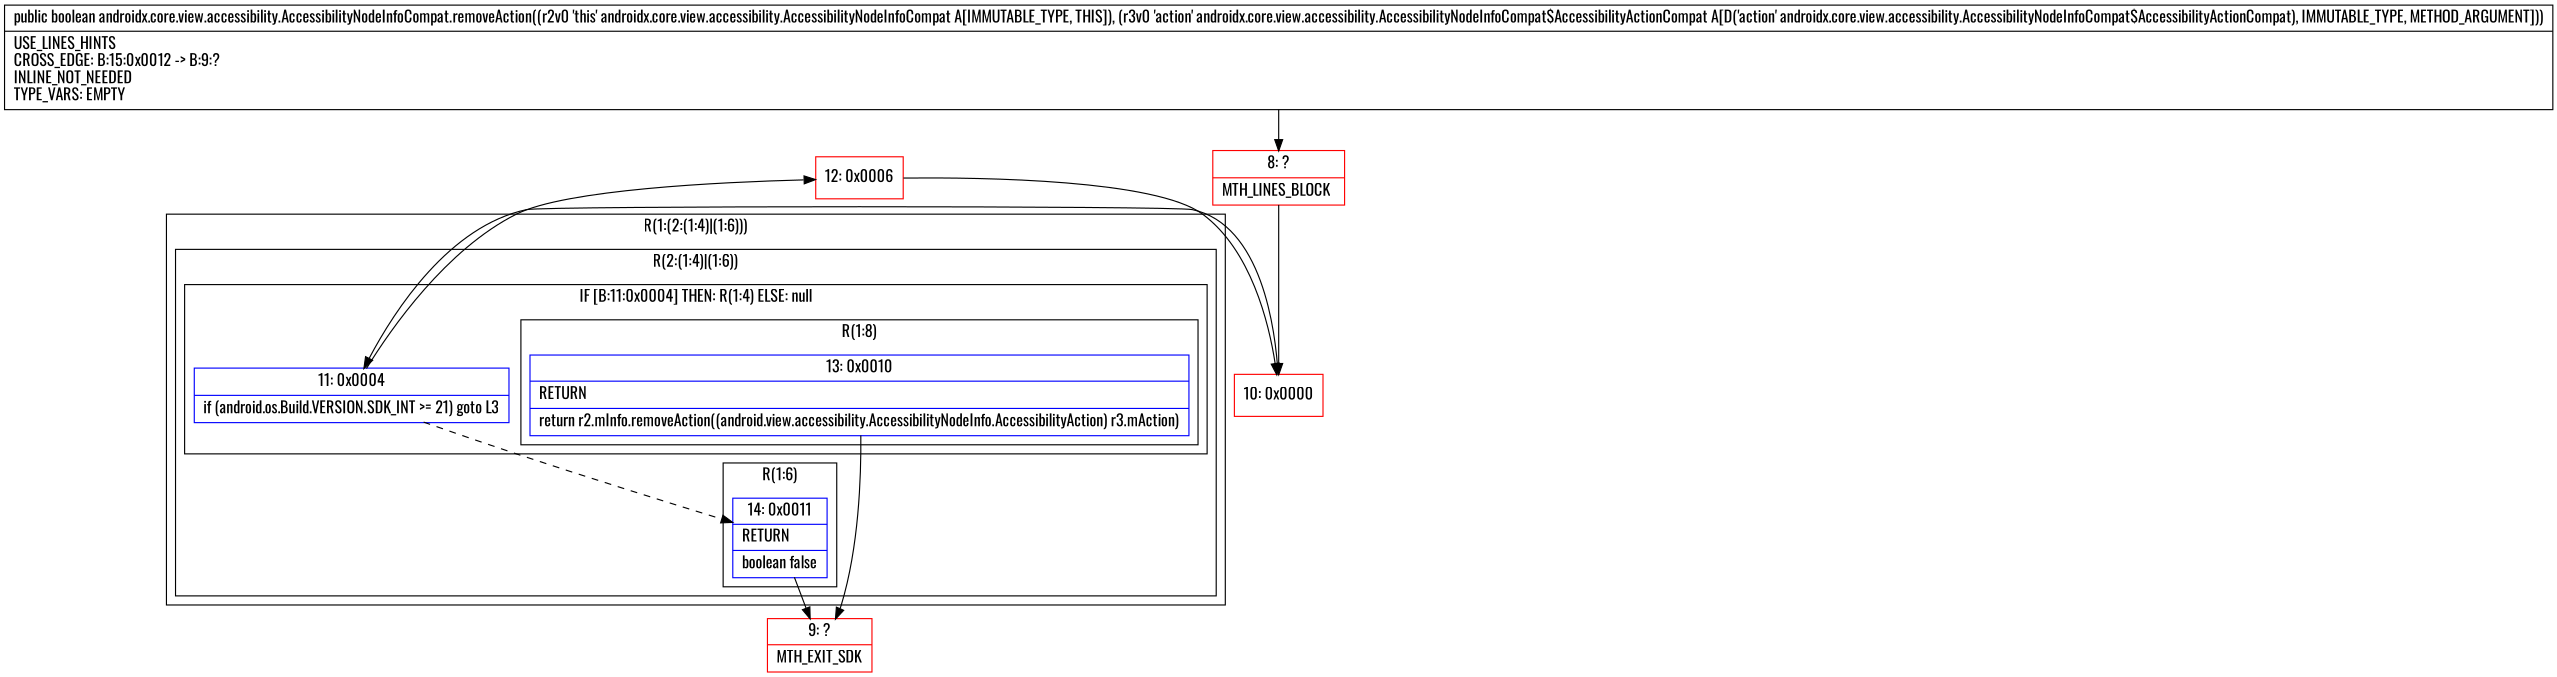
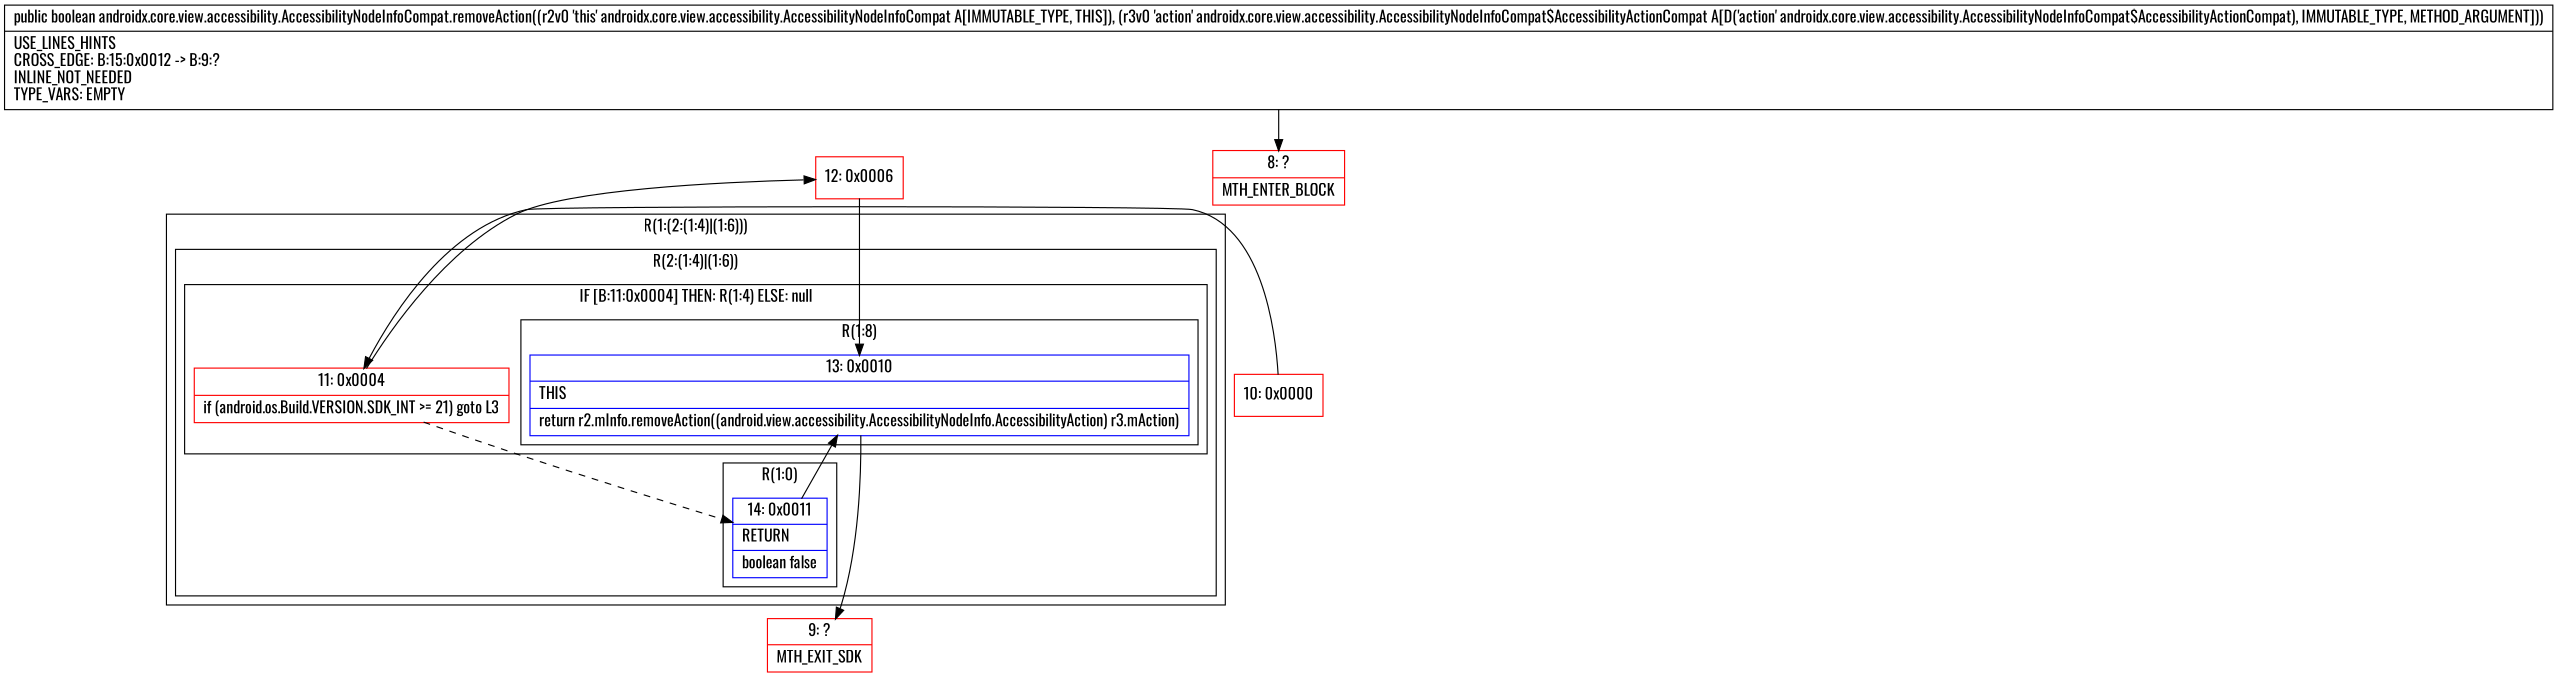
node "8: ?": text "MTH_LINES_BLOCK" -> "MTH_ENTER_BLOCK"
edge "12: 0x0006" -> "10: 0x0000": now "12: 0x0006" -> "13: 0x0010"
edge "8: ?" -> "10: 0x0000": removed
node "13: 0x0010": text "RETURN" -> "THIS"
node "11: 0x0004": color blue -> red
cluster "R(1:6)": label "R(1:6)" -> "R(1:0)"
edge "14: 0x0011" -> "9: ?": now "14: 0x0011" -> "13: 0x0010"
